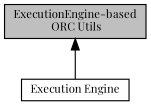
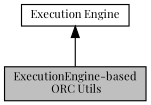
edge "Execution Engine" -> "ExecutionEngine-based ORC Utils": reversed
